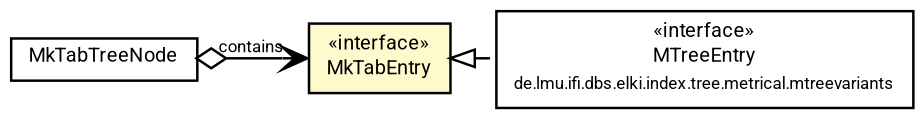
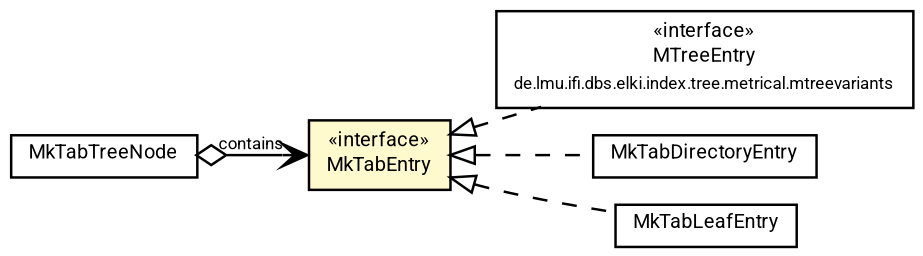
node "MkTabDirectoryEntry": added
node "MkTabLeafEntry": added
